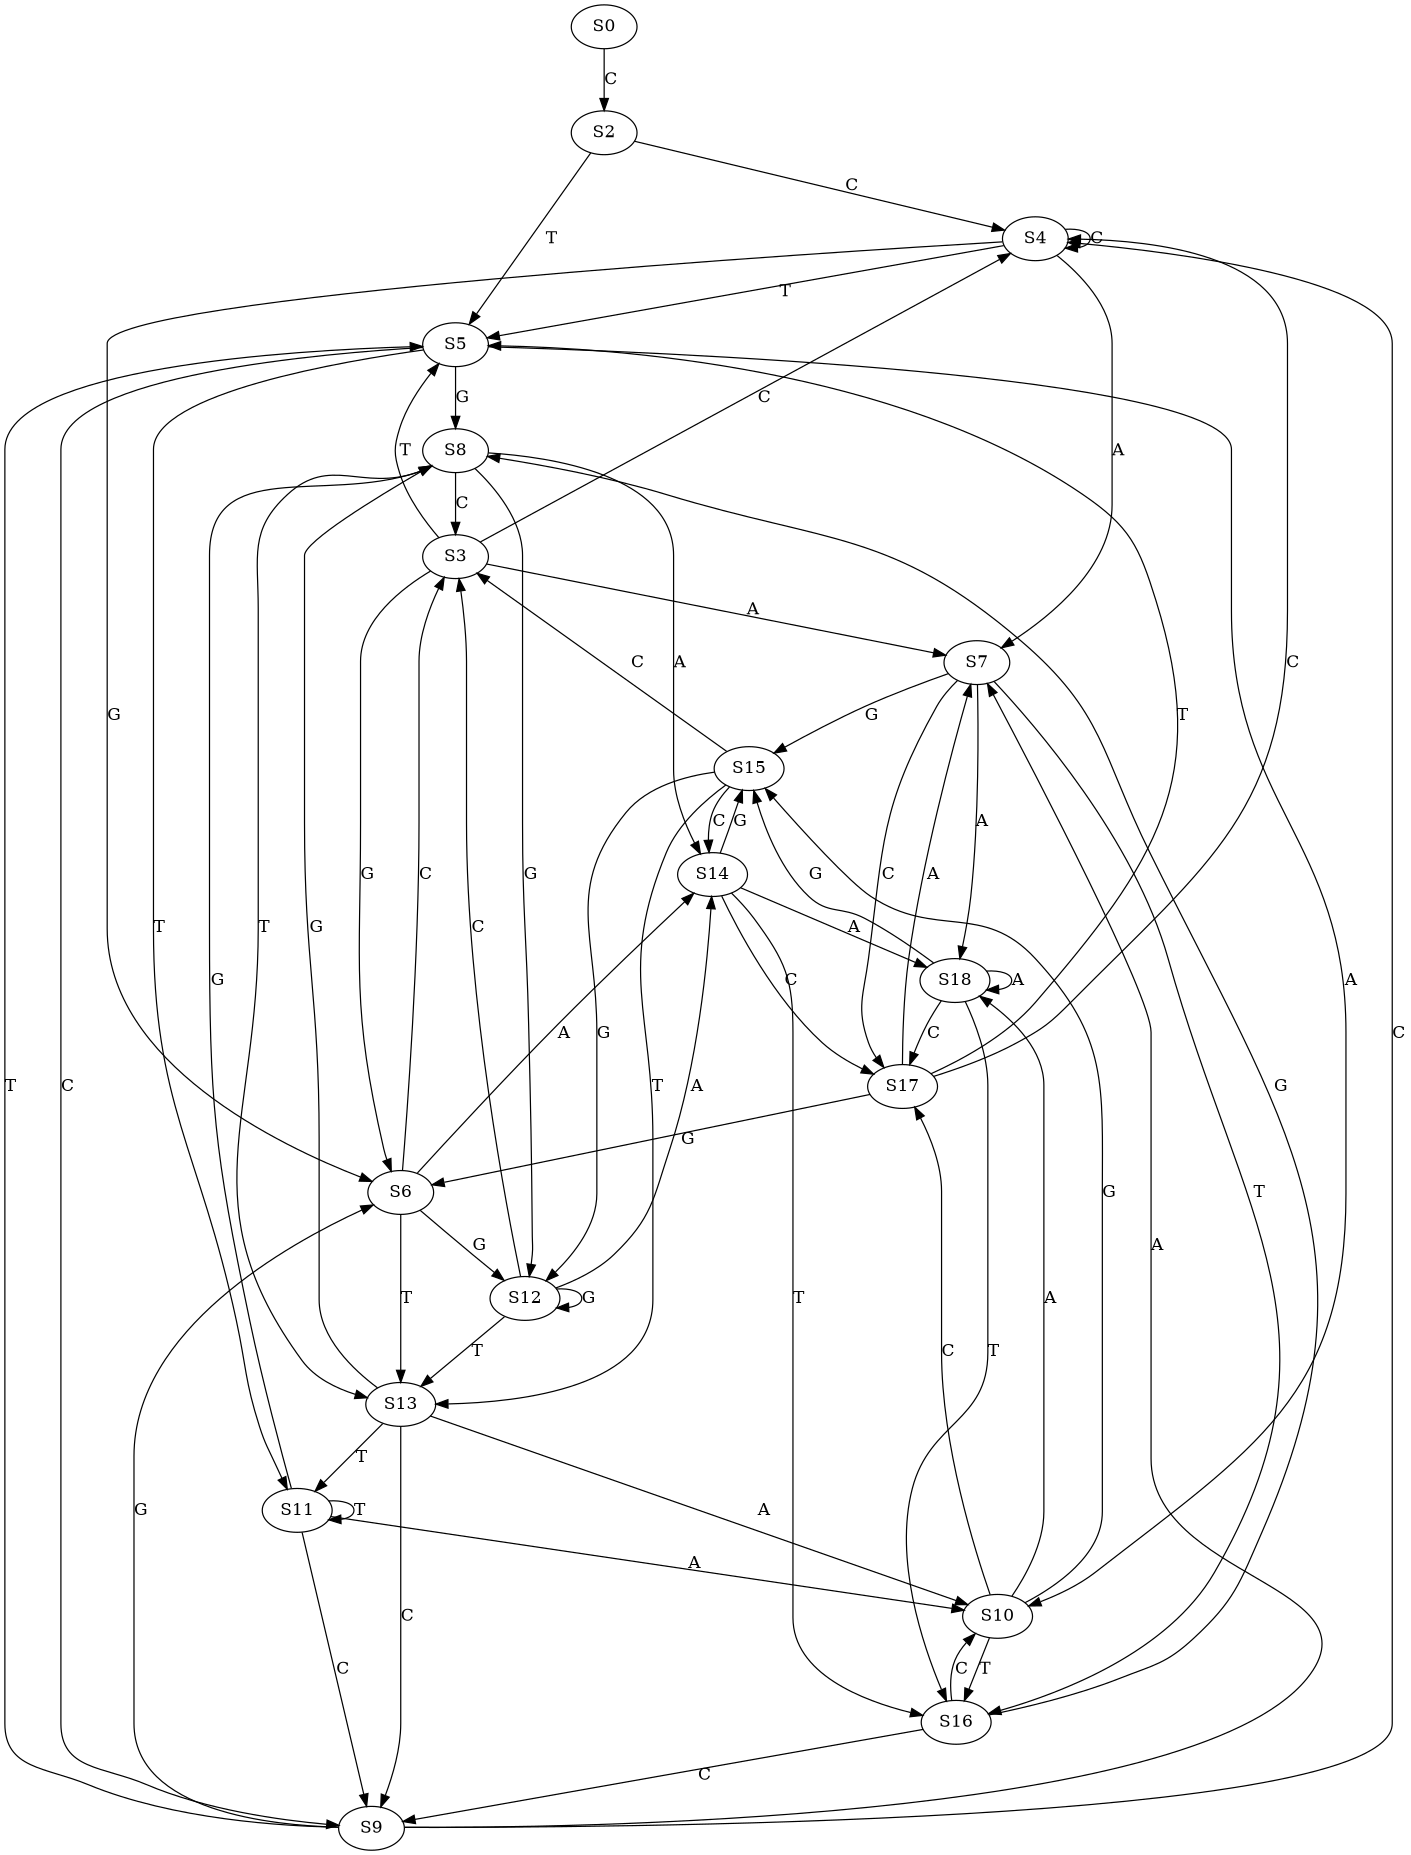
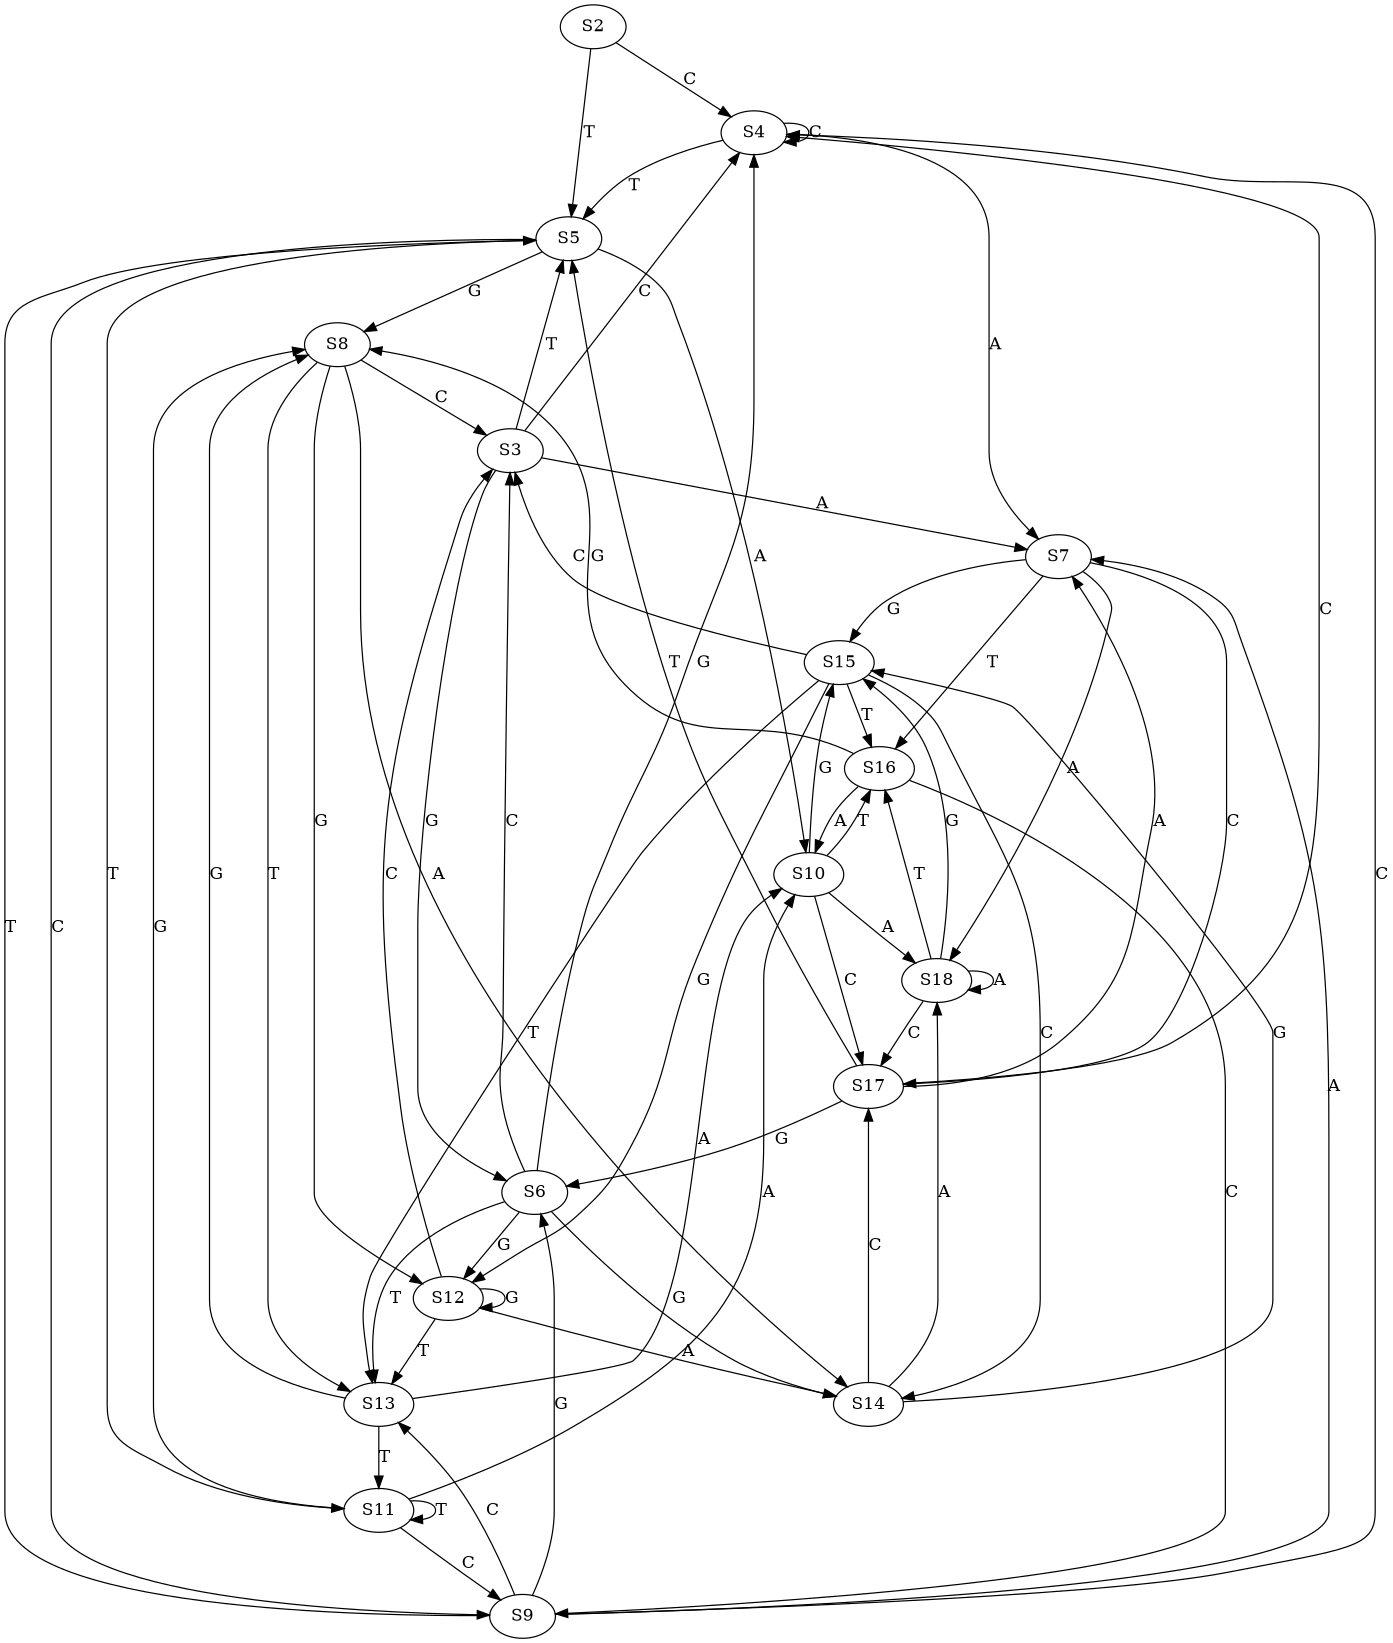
node "S0": removed
edge "S4" -> "S6": reversed
edge "S6" -> "S14": label "A" -> "G"
edge "S14" -> "S16": now "S15" -> "S16"
edge "S13" -> "S9": reversed
edge "S16" -> "S10": label "C" -> "A"
